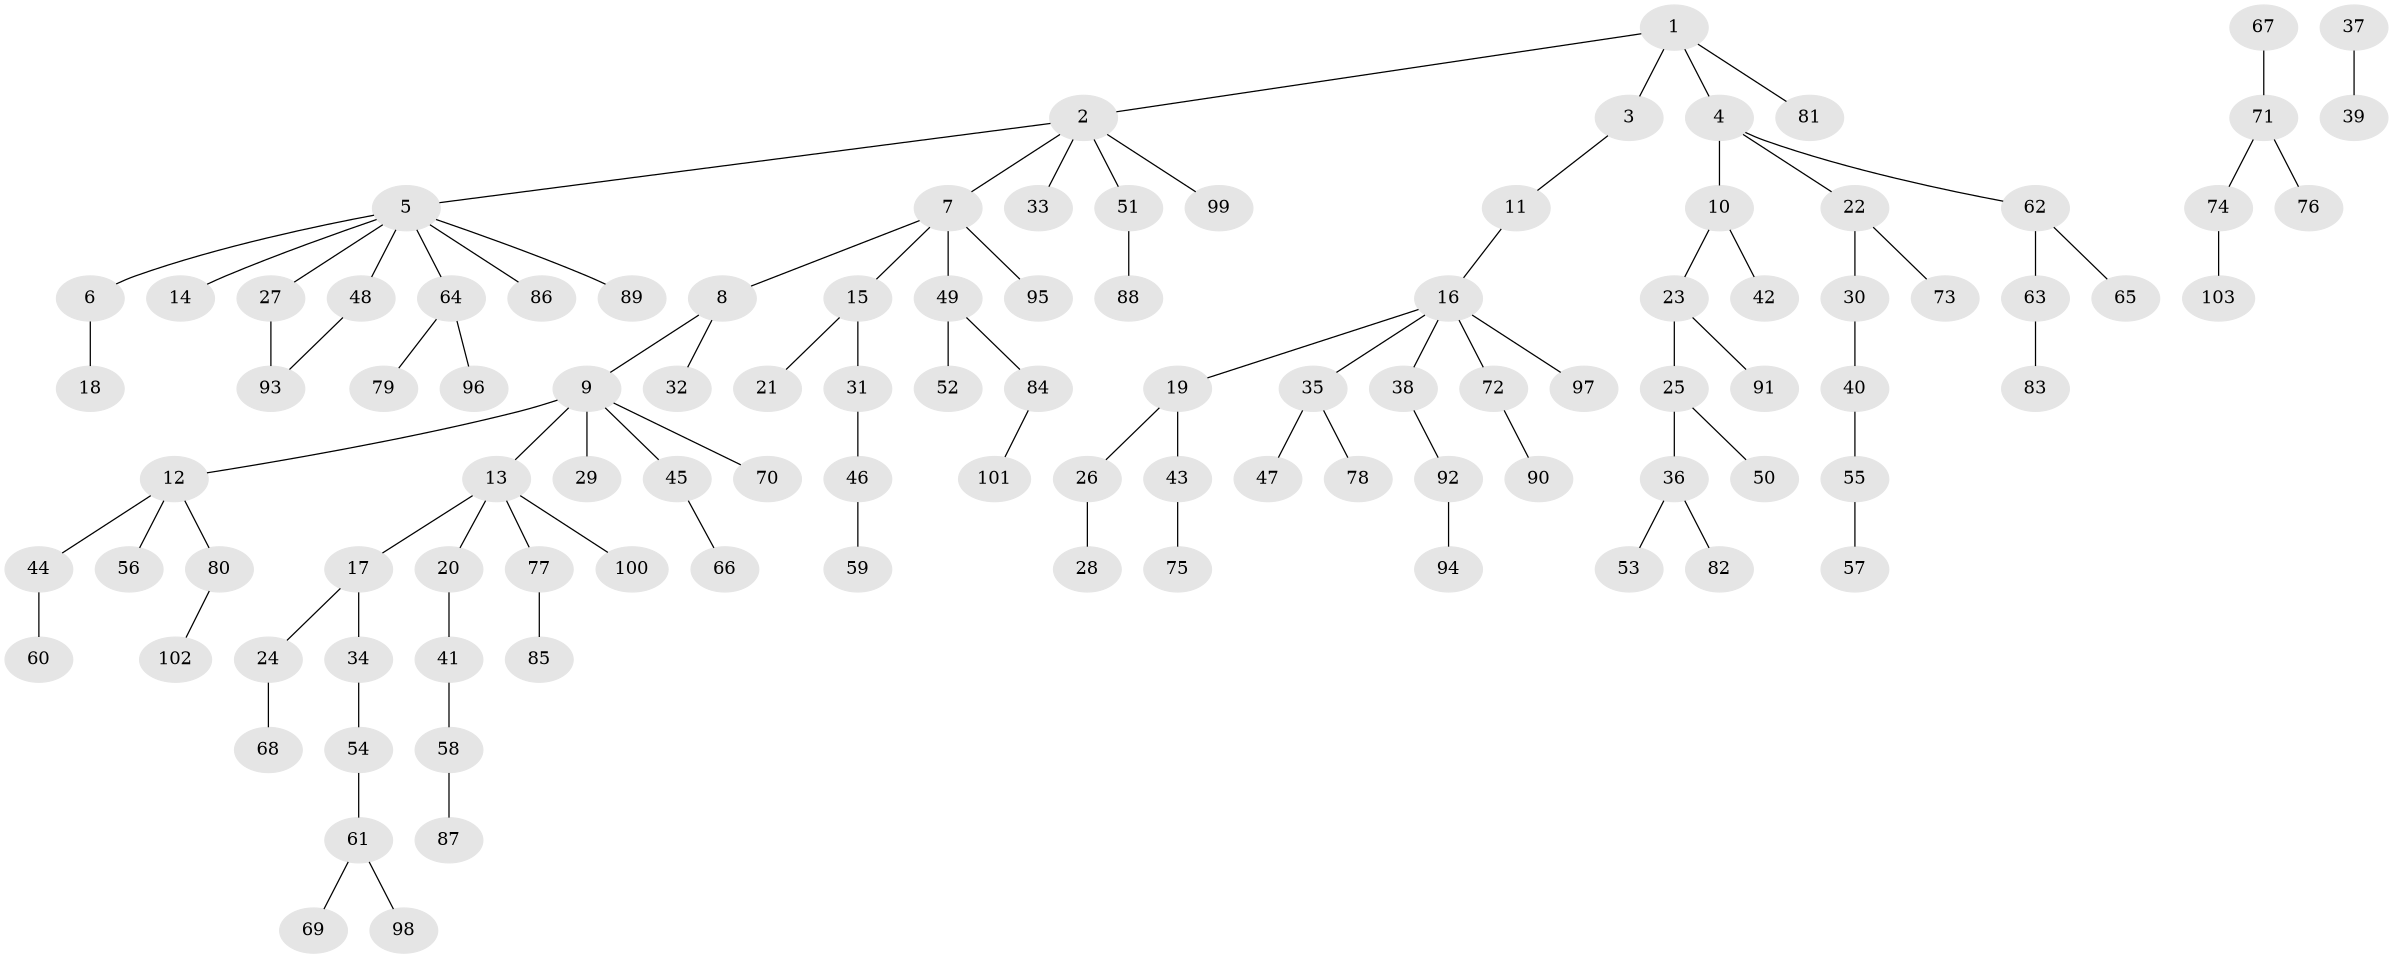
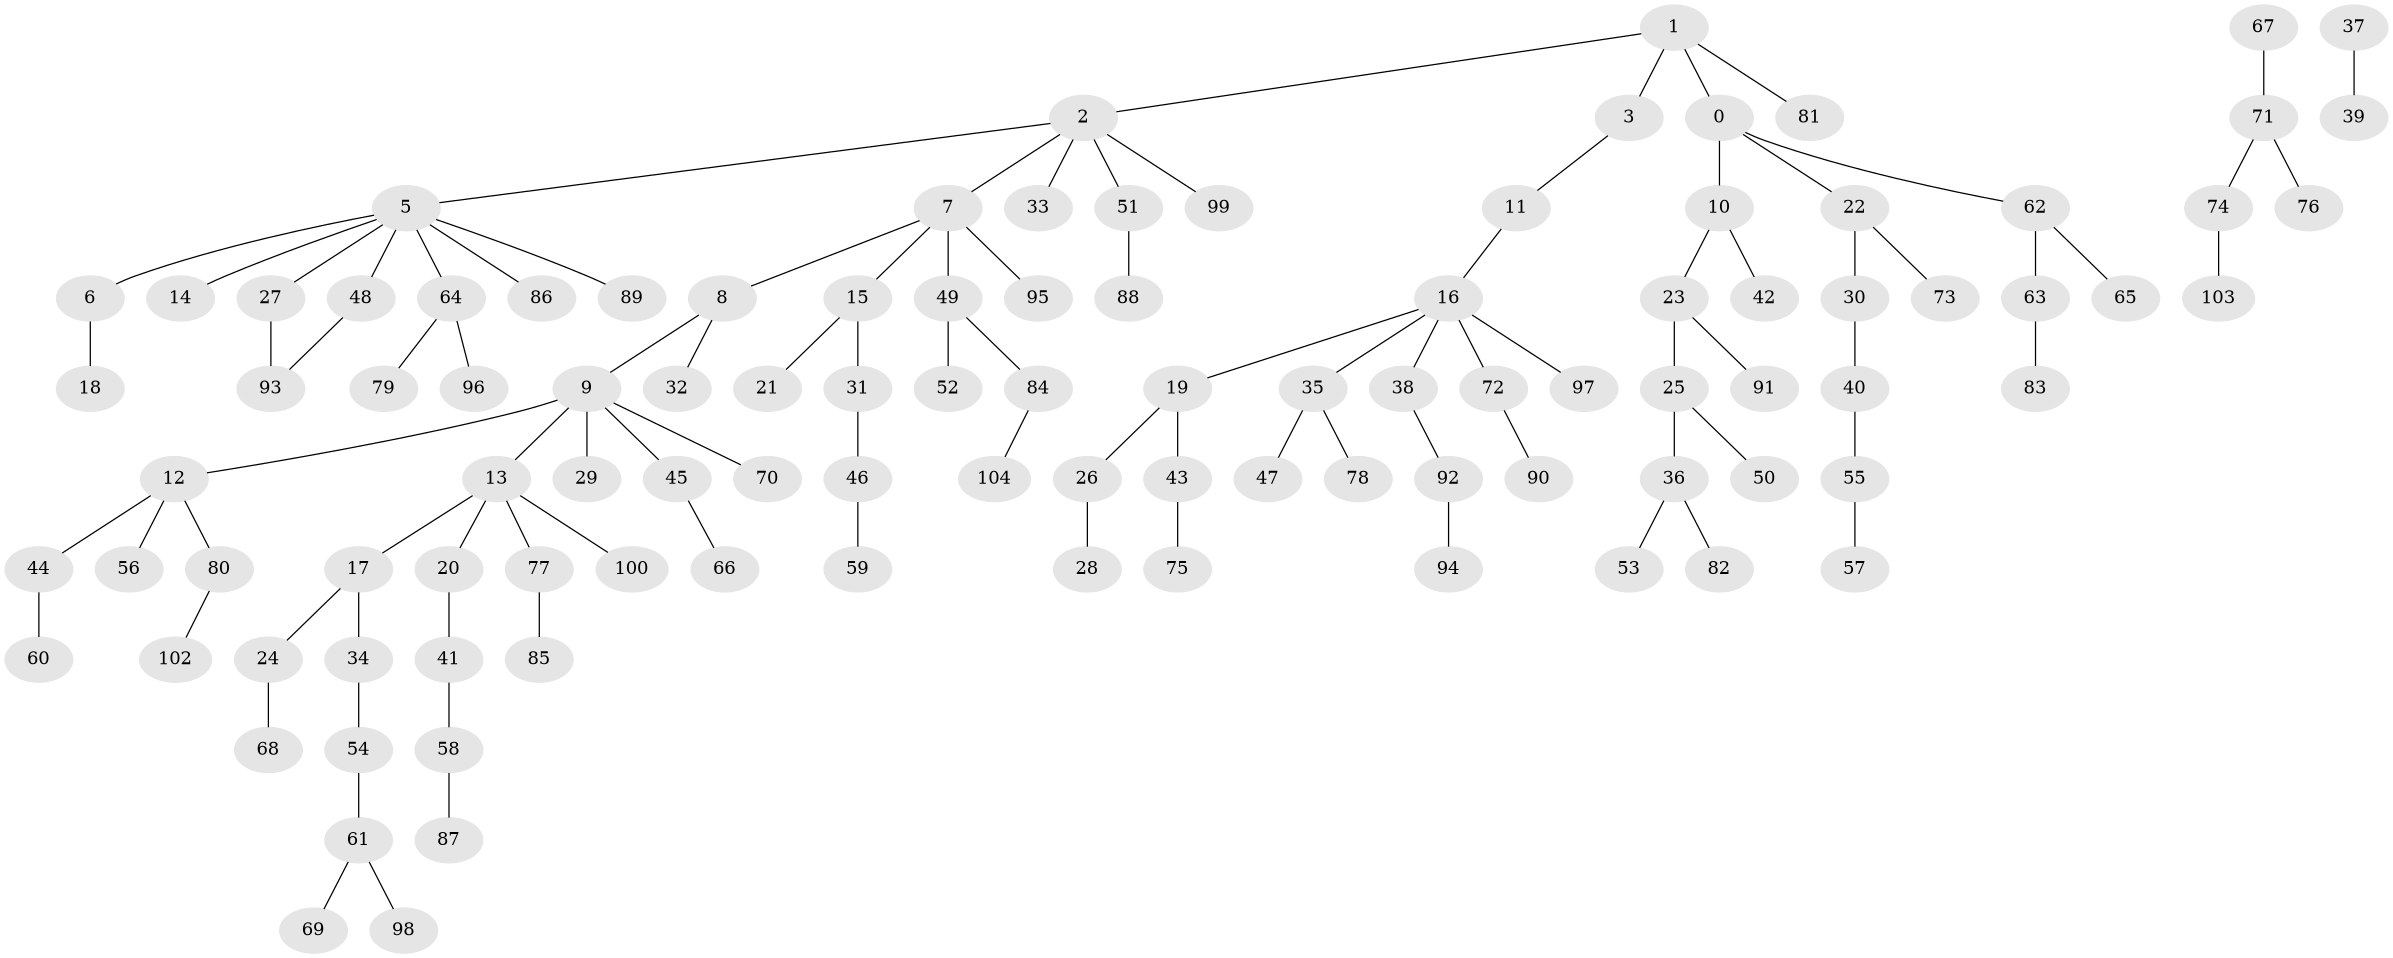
node "4": label "4" -> "0"
node "101": label "101" -> "104"
